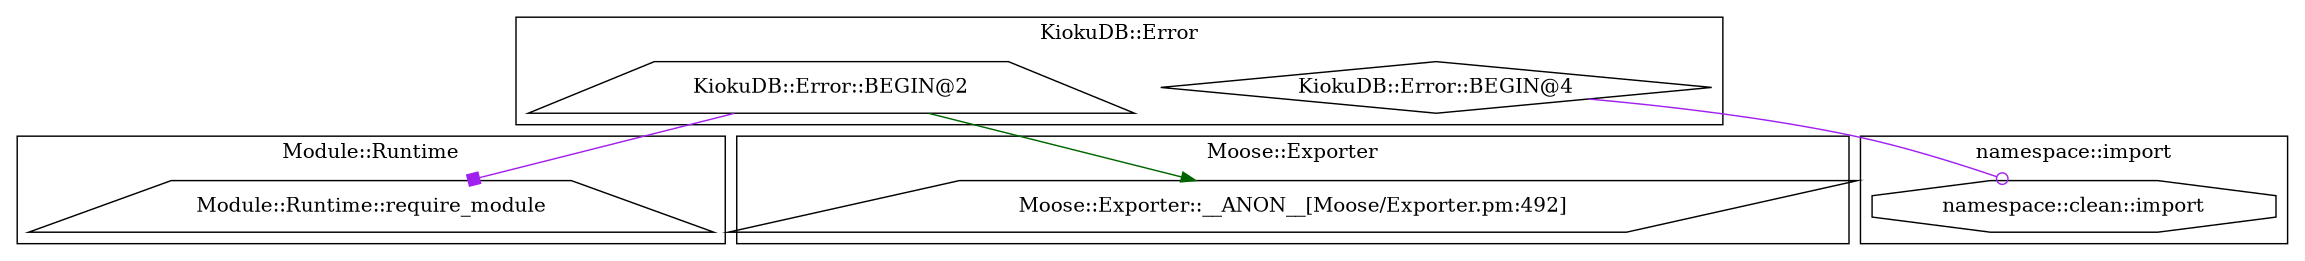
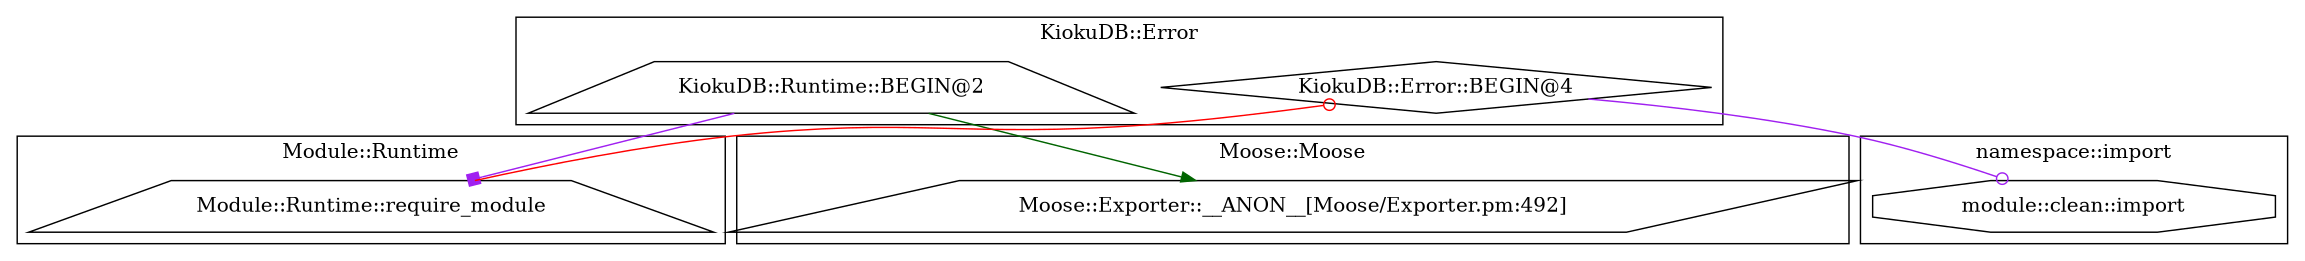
node "KiokuDB::Error::BEGIN@2": label "KiokuDB::Error::BEGIN@2" -> "KiokuDB::Runtime::BEGIN@2"
edge "Module::Runtime::require_module" -> "KiokuDB::Error::BEGIN@4": added
cluster "Moose::Exporter": label "Moose::Exporter" -> "Moose::Moose"
node "namespace::clean::import": label "namespace::clean::import" -> "module::clean::import"
